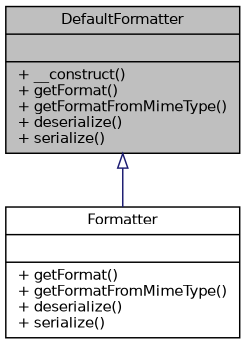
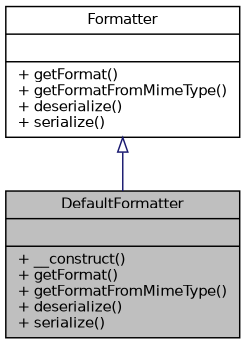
edge "Formatter" -> "DefaultFormatter": reversed
